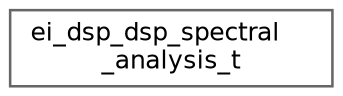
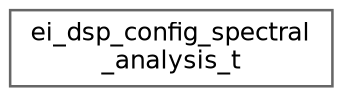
node "ei_dsp_dsp_spectral _analysis_t": label "ei_dsp_dsp_spectral _analysis_t" -> "ei_dsp_config_spectral _analysis_t"
